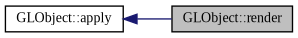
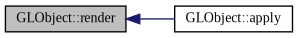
edge "GLObject::render" -> "GLObject::apply": reversed
